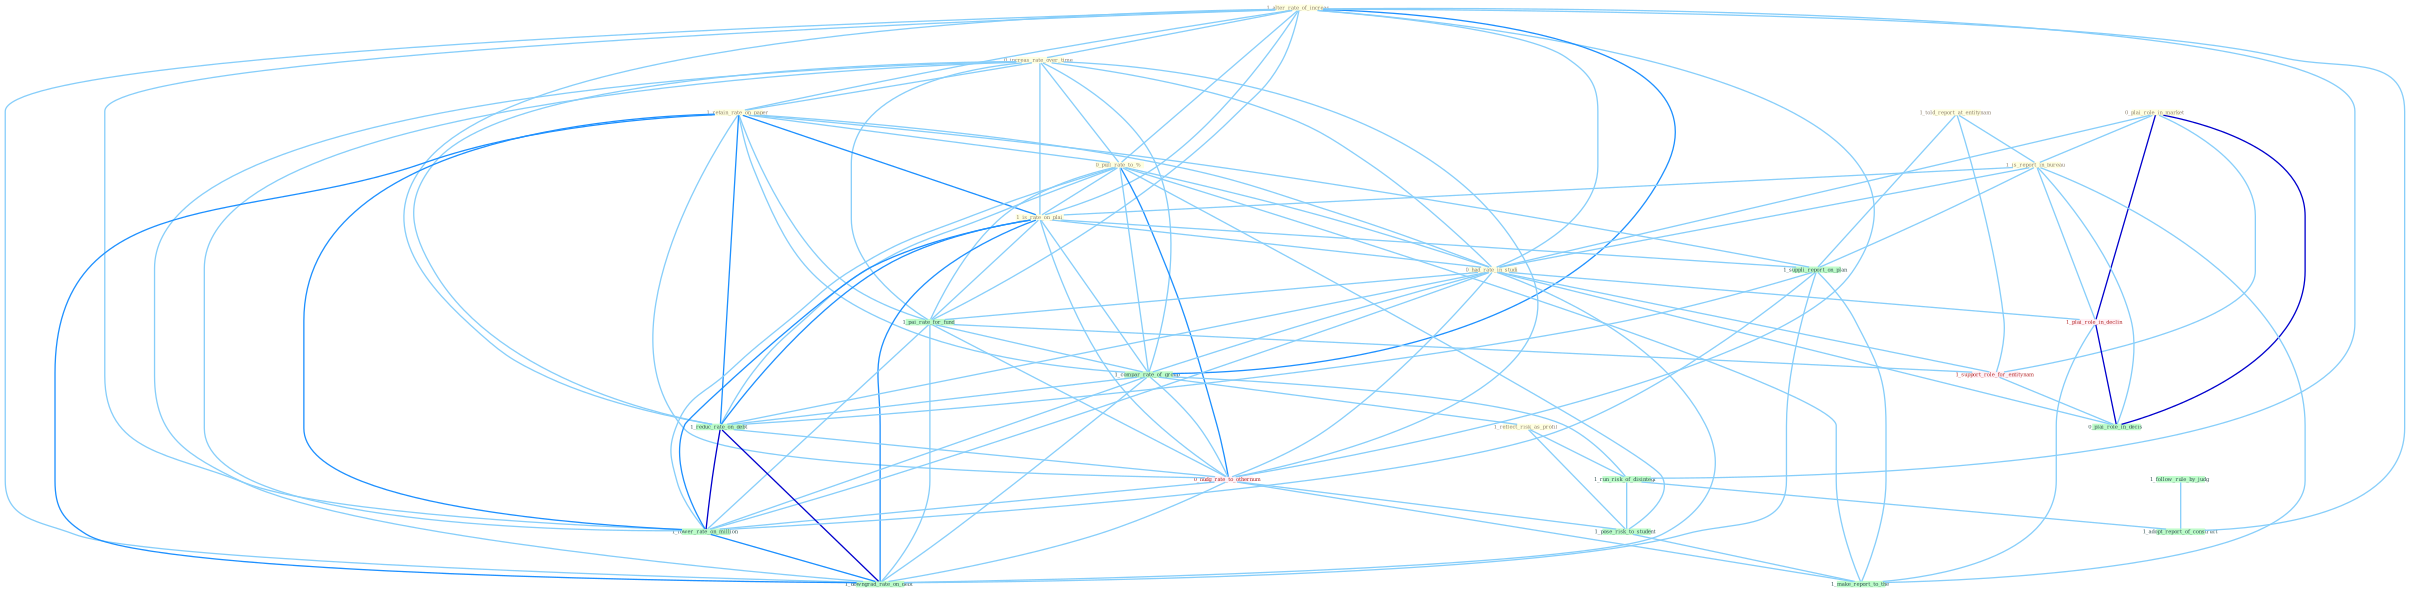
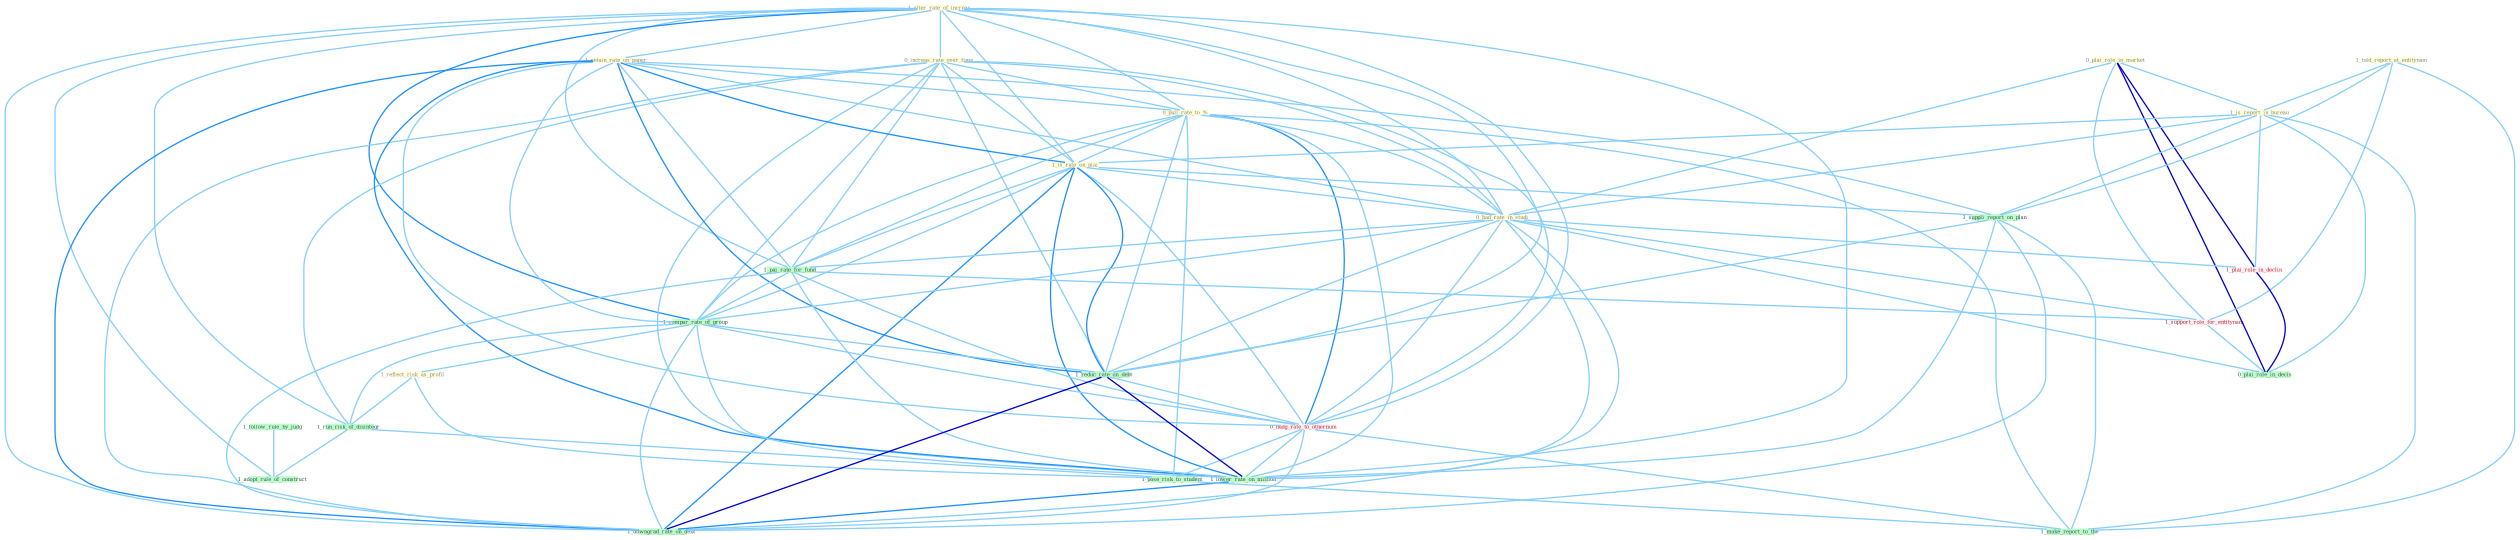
edge "0_increas_rate_over_time" -- "1_retain_rate_on_paper": now "0_increas_rate_over_time" -- "1_run_risk_of_disintegr"
edge "1_plai_role_in_declin" -- "1_make_report_to_the": now "1_told_report_at_entitynam" -- "1_make_report_to_the"
node "1_adopt_report_of_construct": label "1_adopt_report_of_construct" -> "1_adopt_rule_of_construct"
